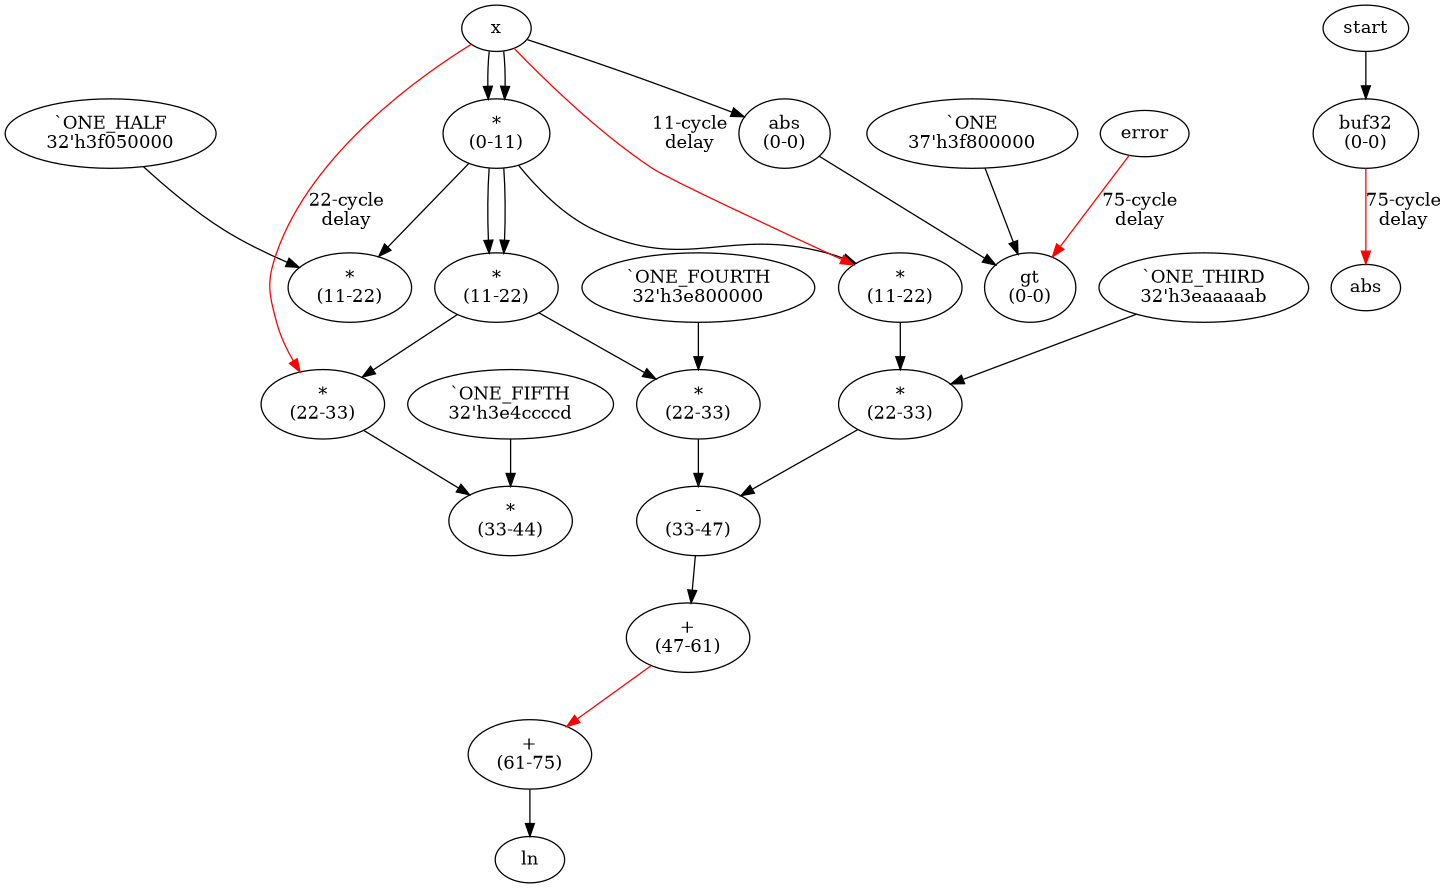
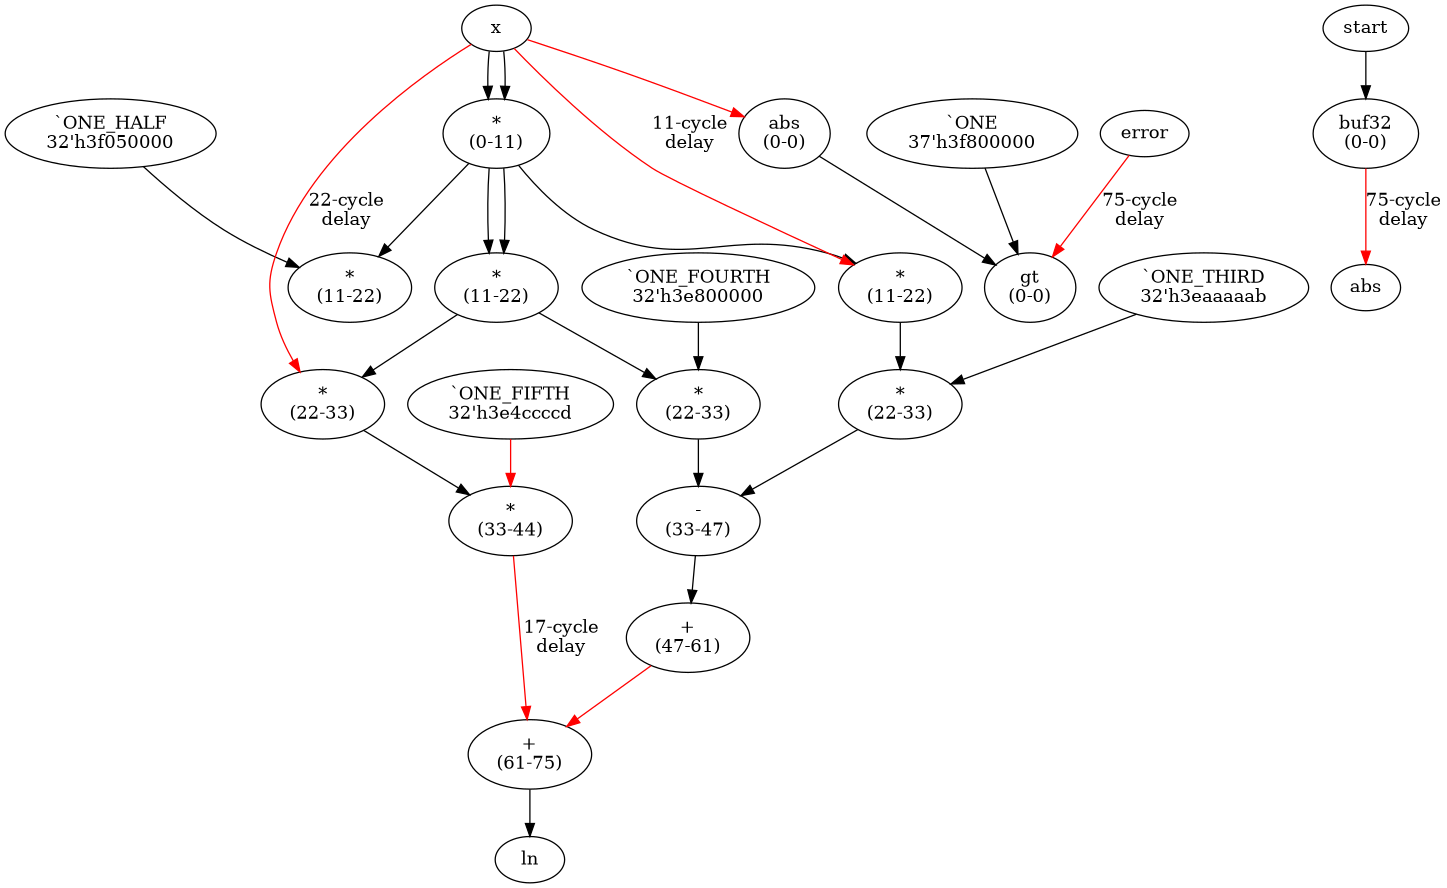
edge "x" -> "abs (0-0)": color black -> red
edge "`ONE_FIFTH 32'h3e4ccccd" -> "* (33-44)": color black -> red
edge "* (33-44)" -> "+ (61-75)": added, label "17-cycle delay"
